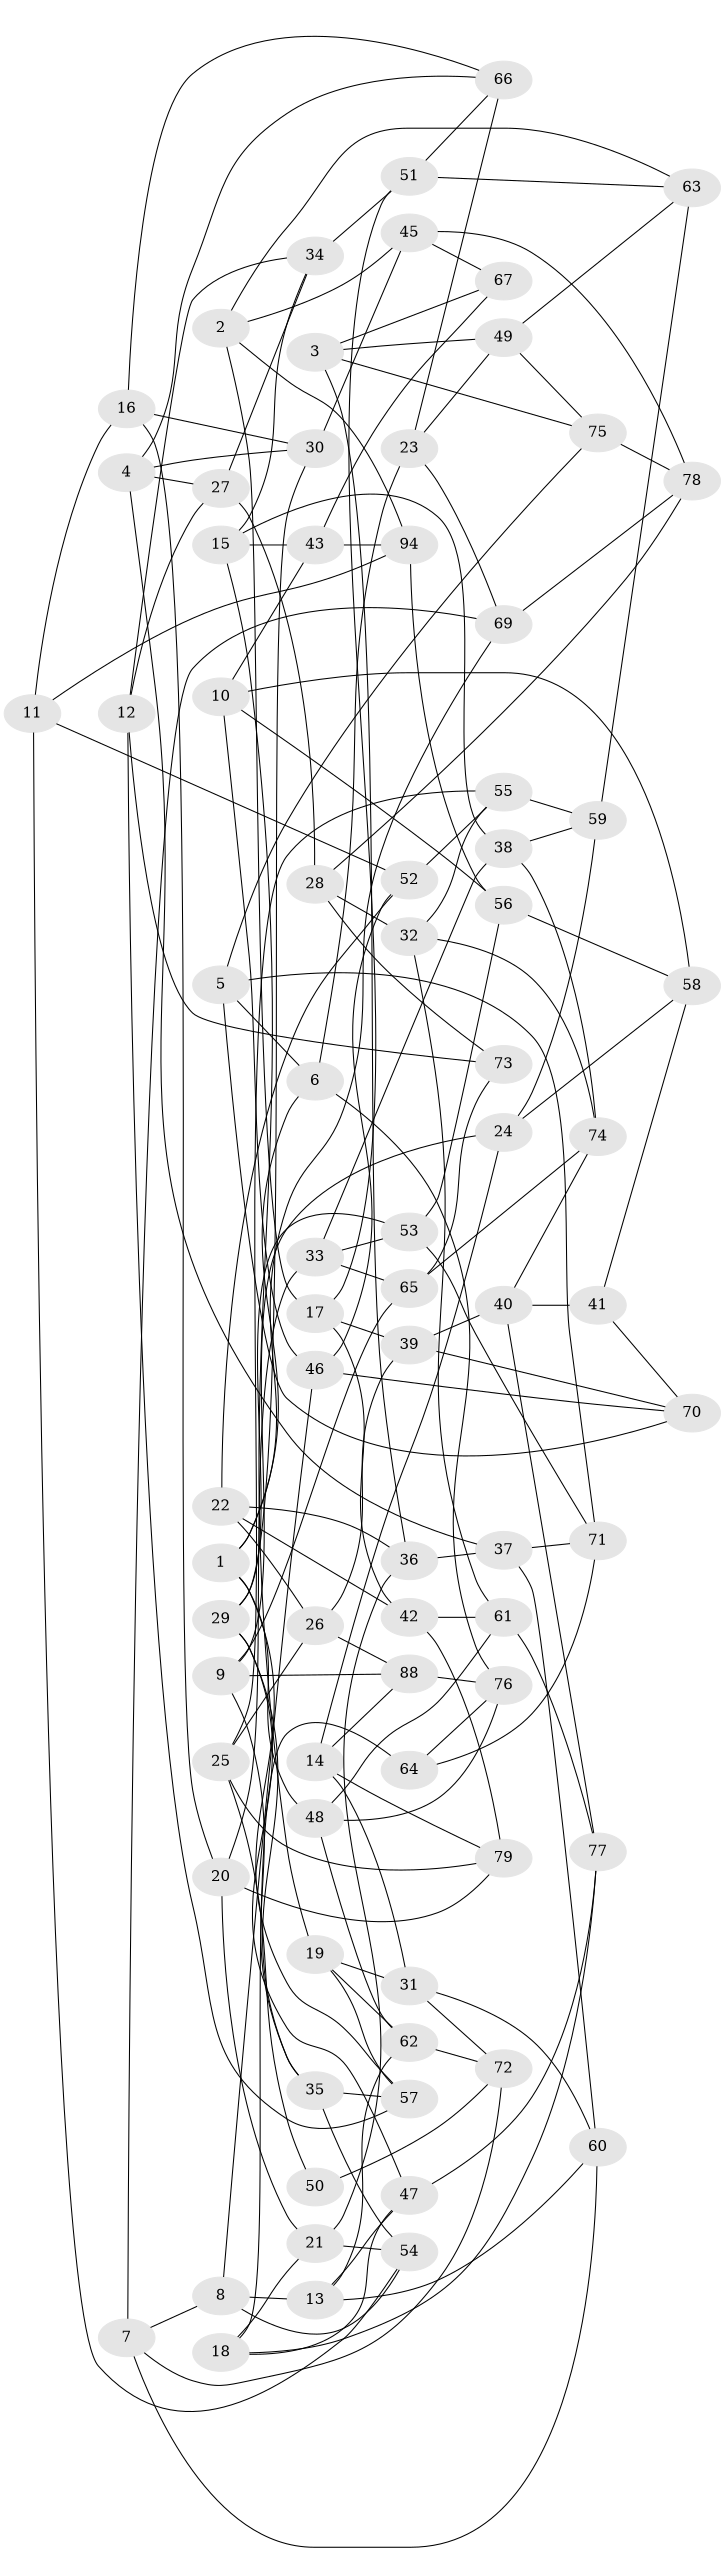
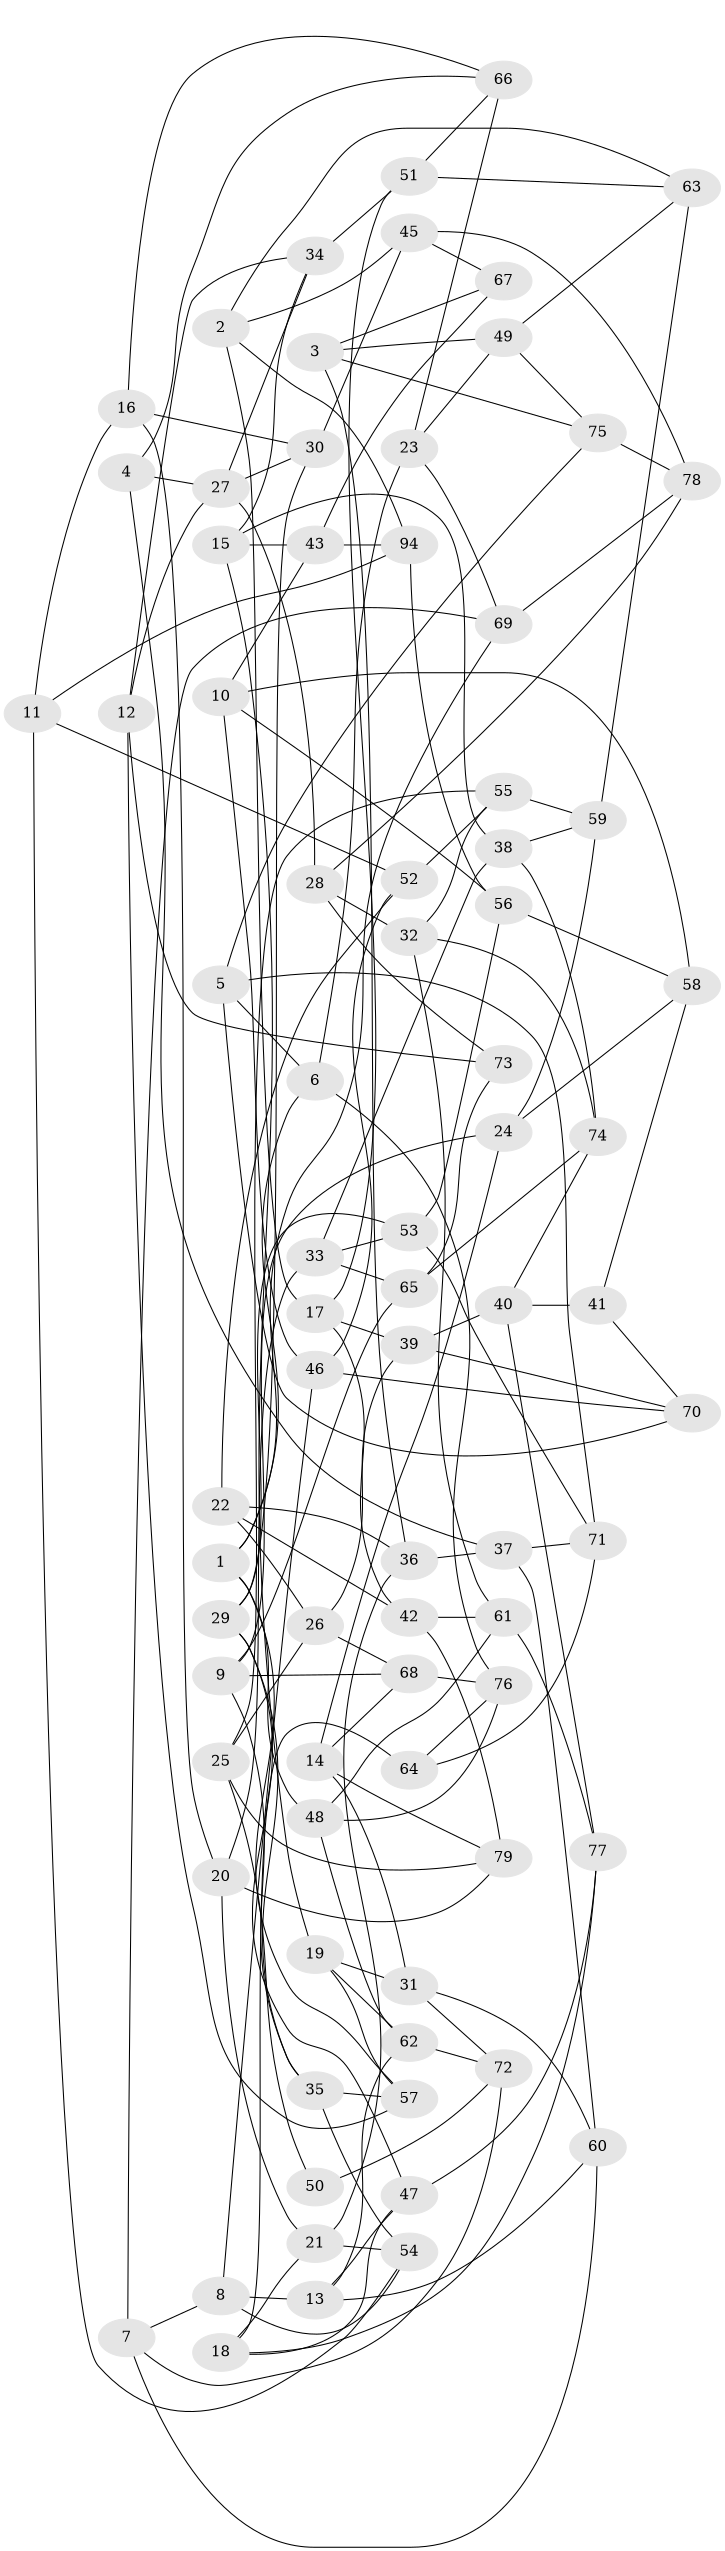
edge "30" -- "4": now "30" -- "27"
node "88": label "88" -> "68"
